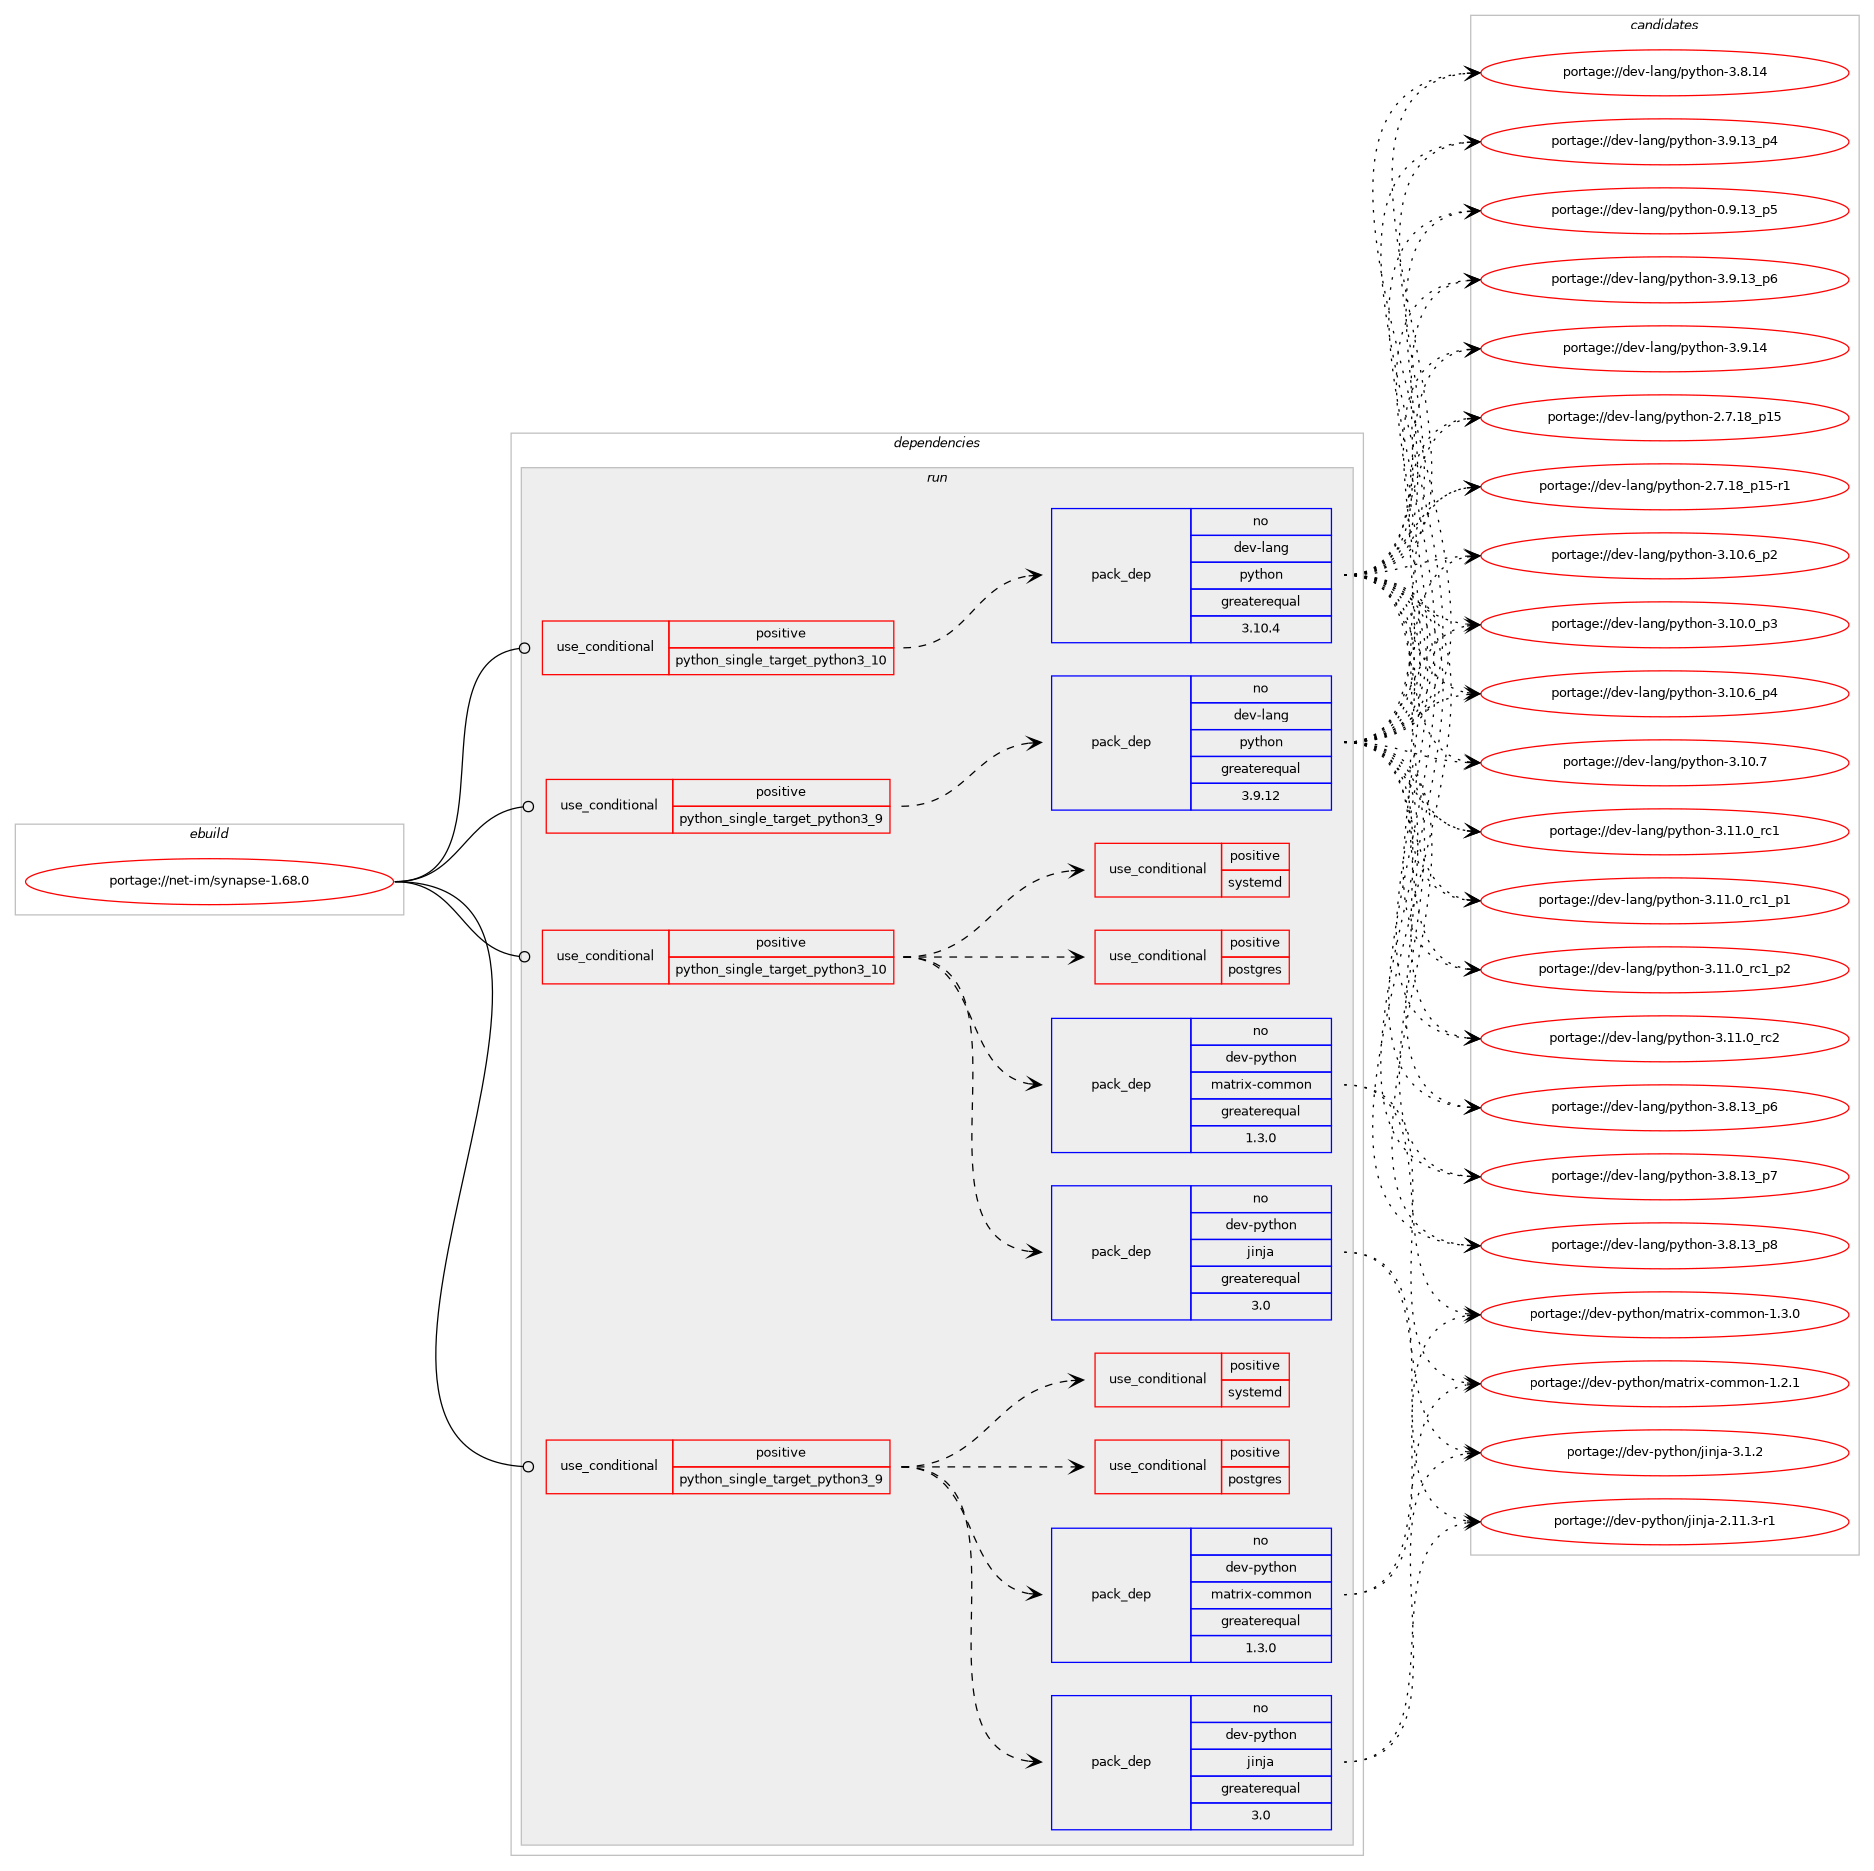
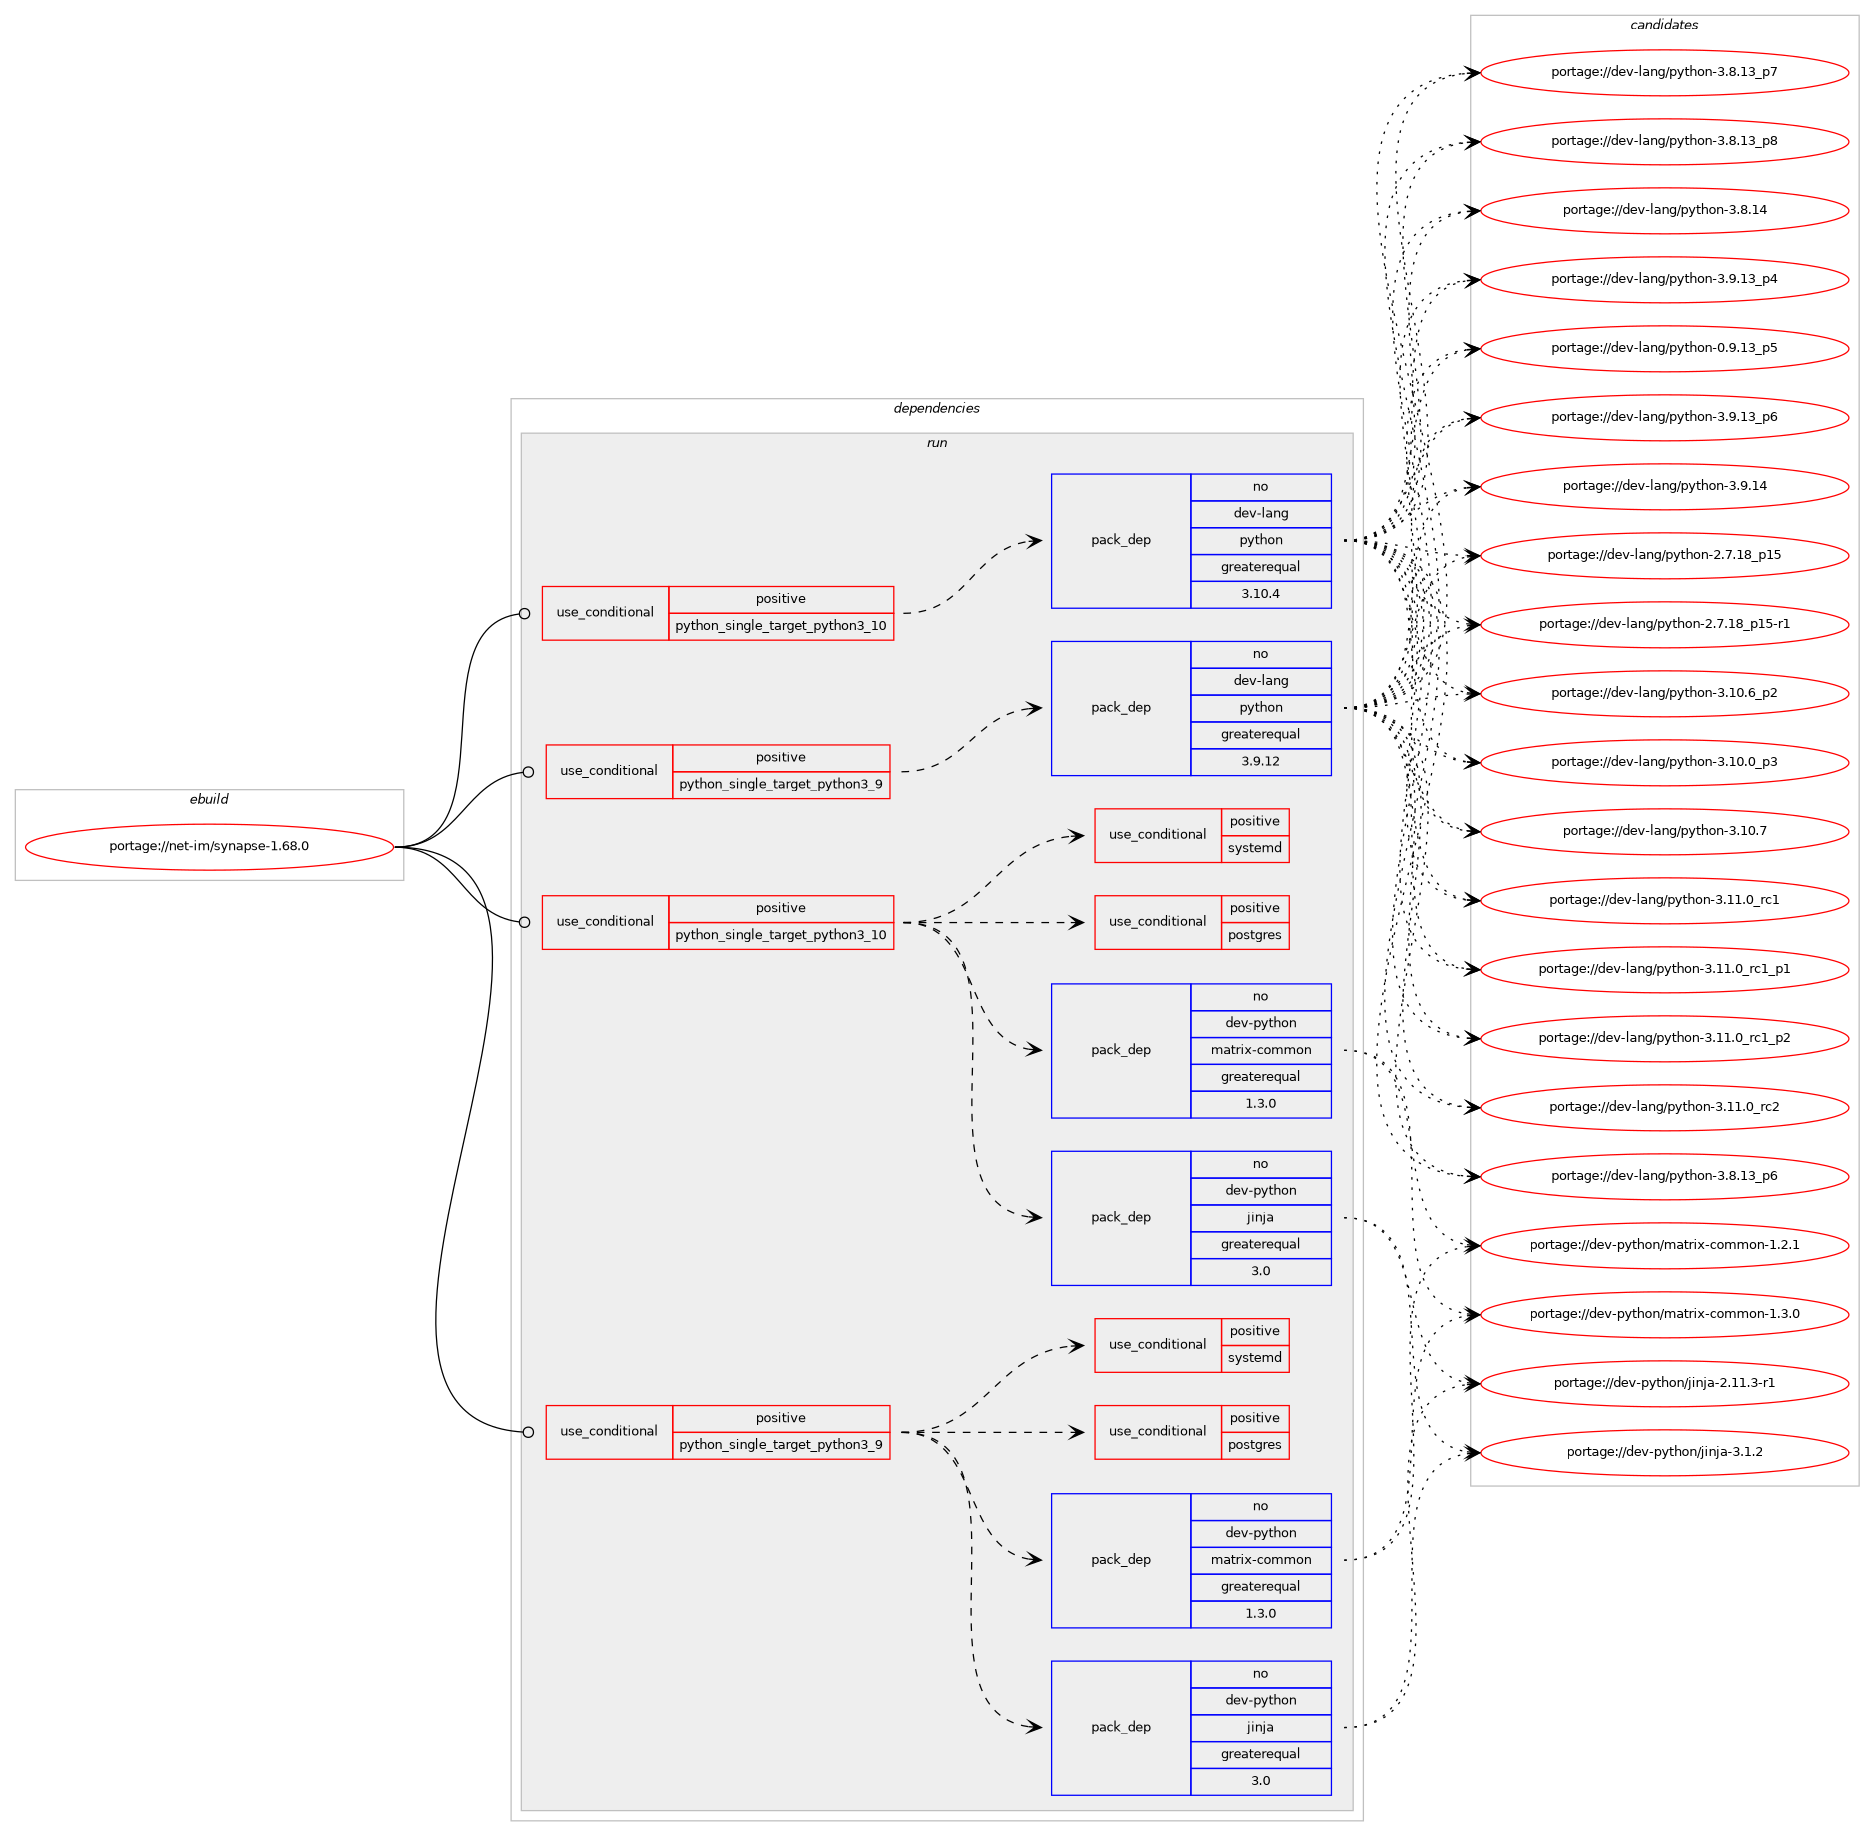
node "portage://dev-lang/python-3.10.6_p4": removed
